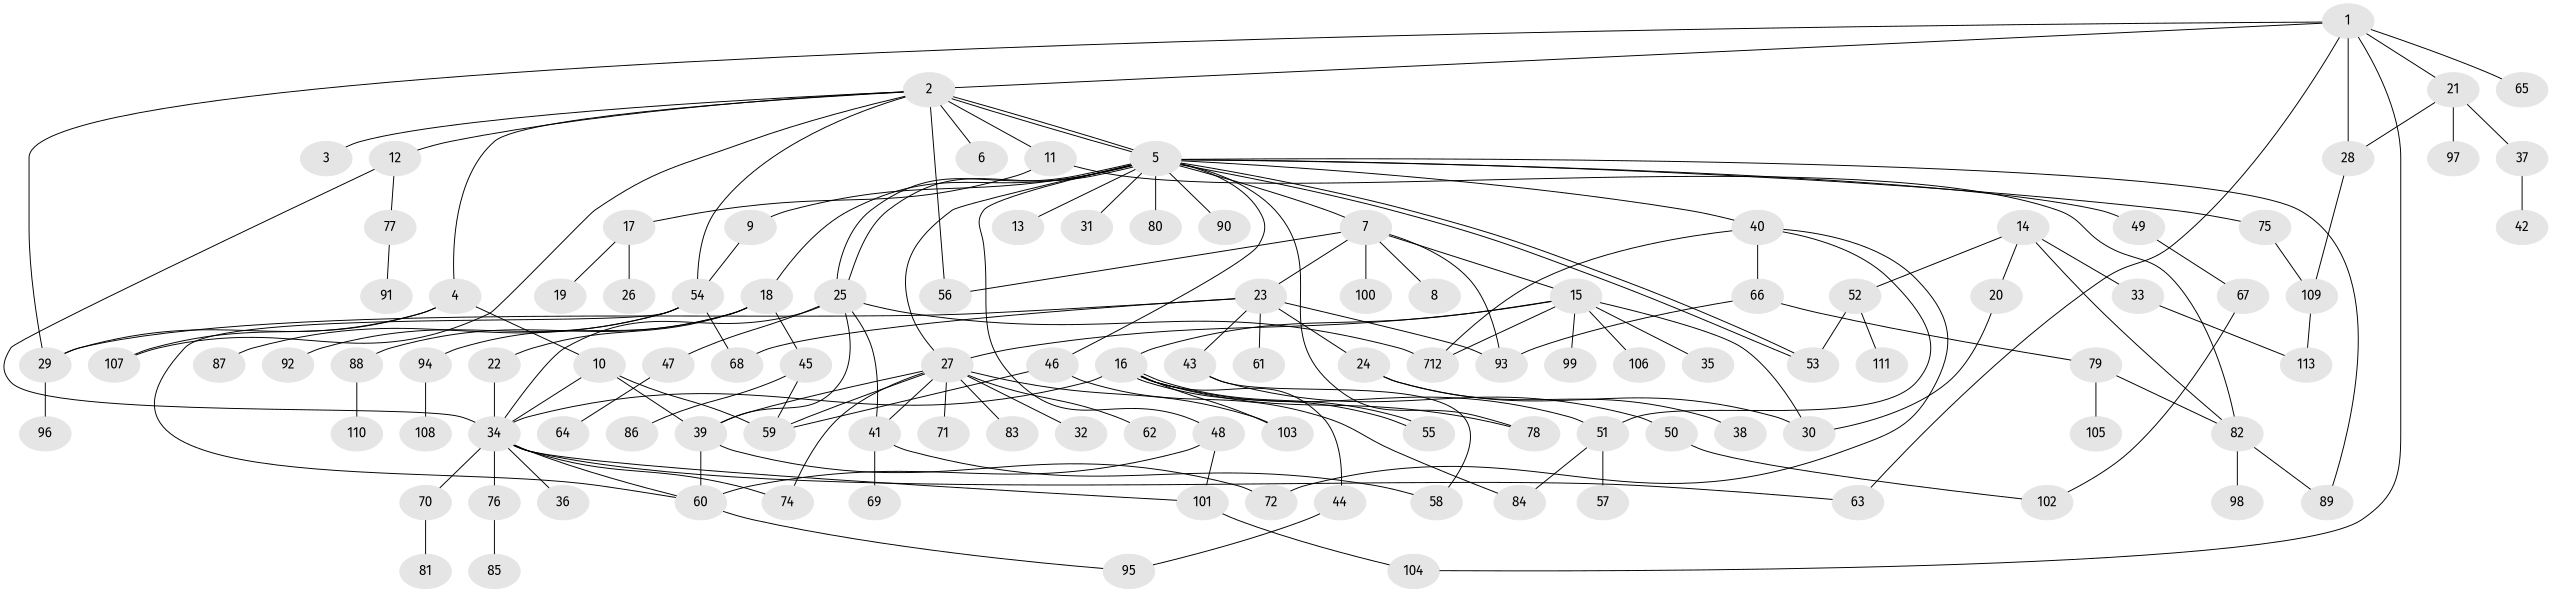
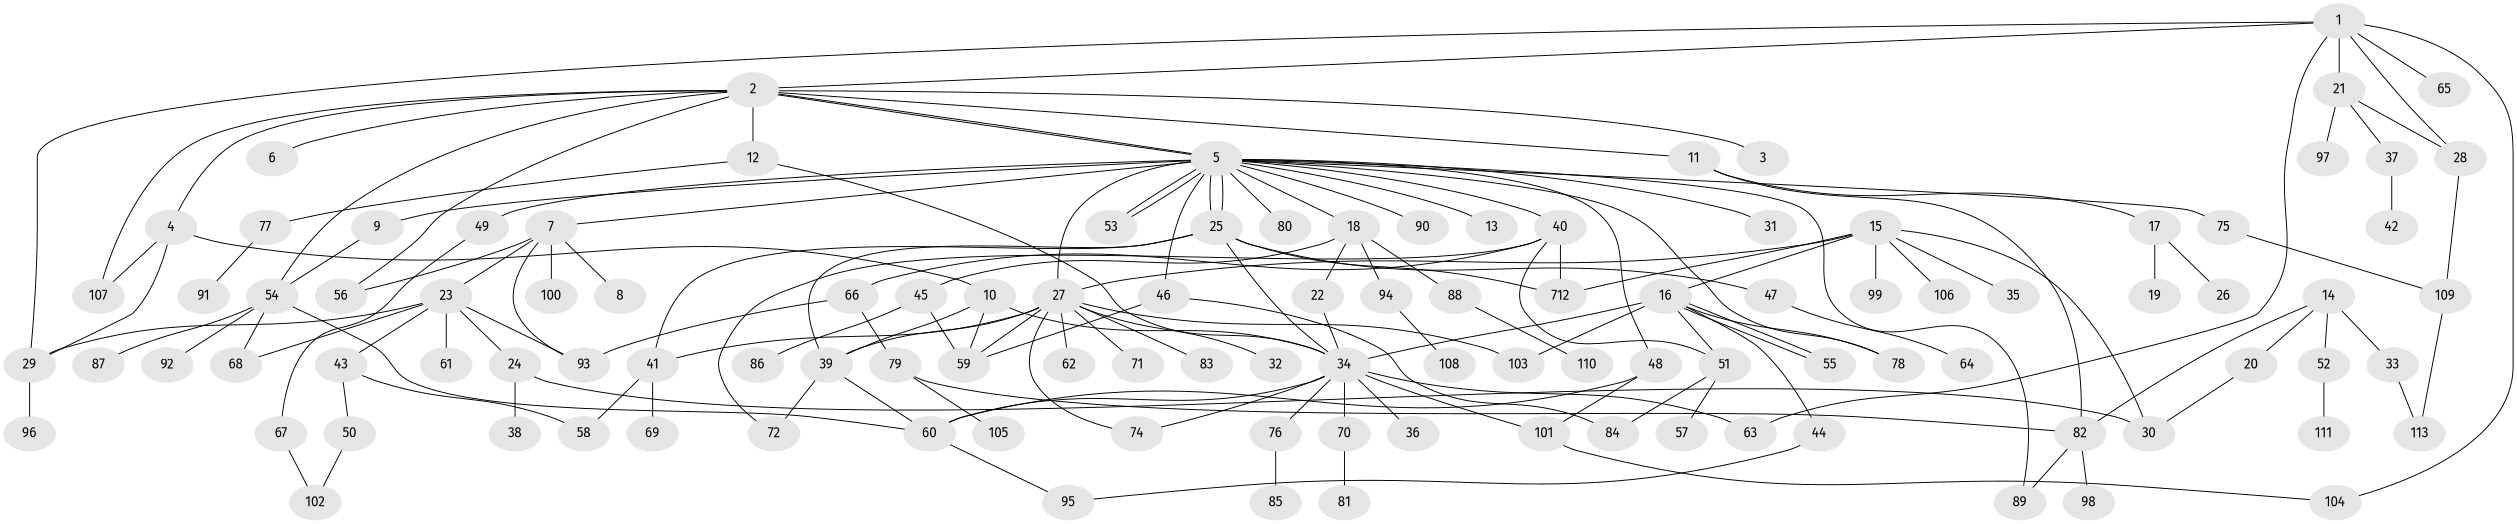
edge "7" -- "15": removed
edge "52" -- "53": removed
